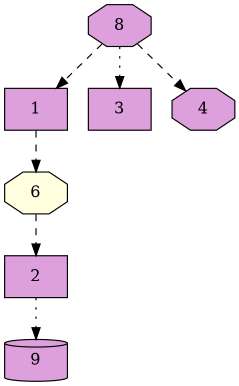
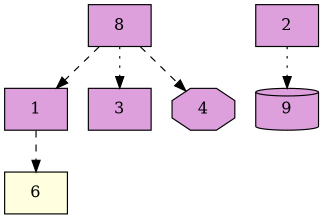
node "8": shape octagon -> box
node "6": shape octagon -> box
edge "6" -> "2": removed
